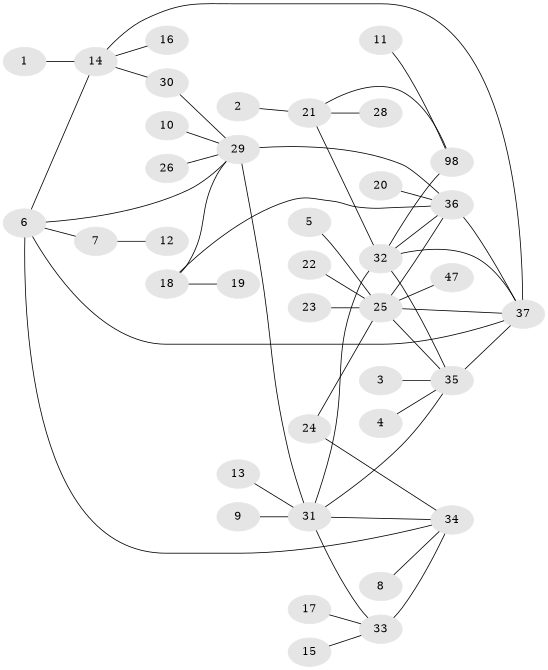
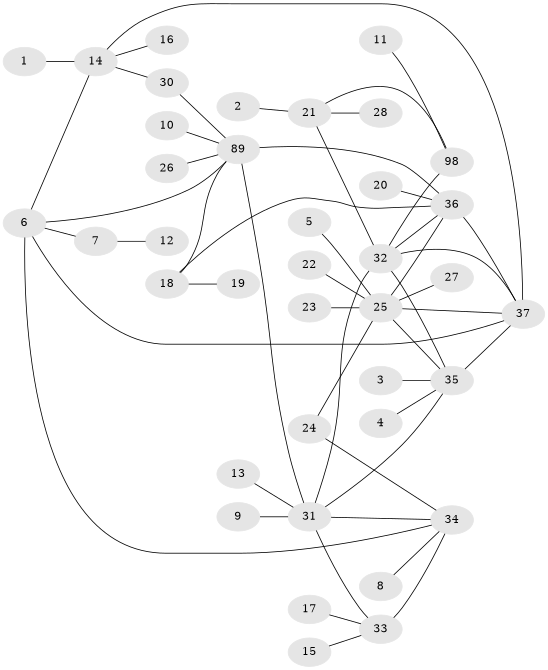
node "29": label "29" -> "89"
node "47": label "47" -> "27"
